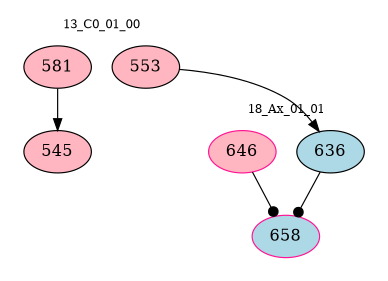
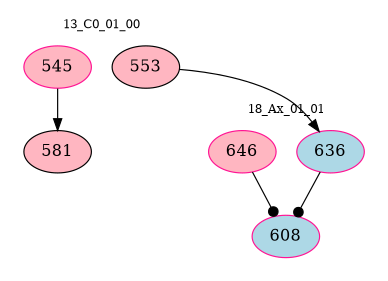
edge "581" -> "545": reversed
node "545": color black -> deeppink
node "636": color black -> deeppink
node "658": label "658" -> "608"
